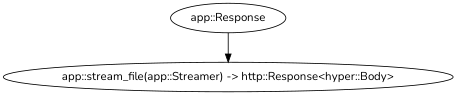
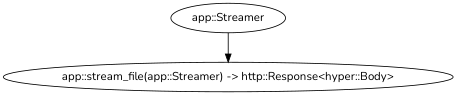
node "app::Response": label "app::Response" -> "app::Streamer"
